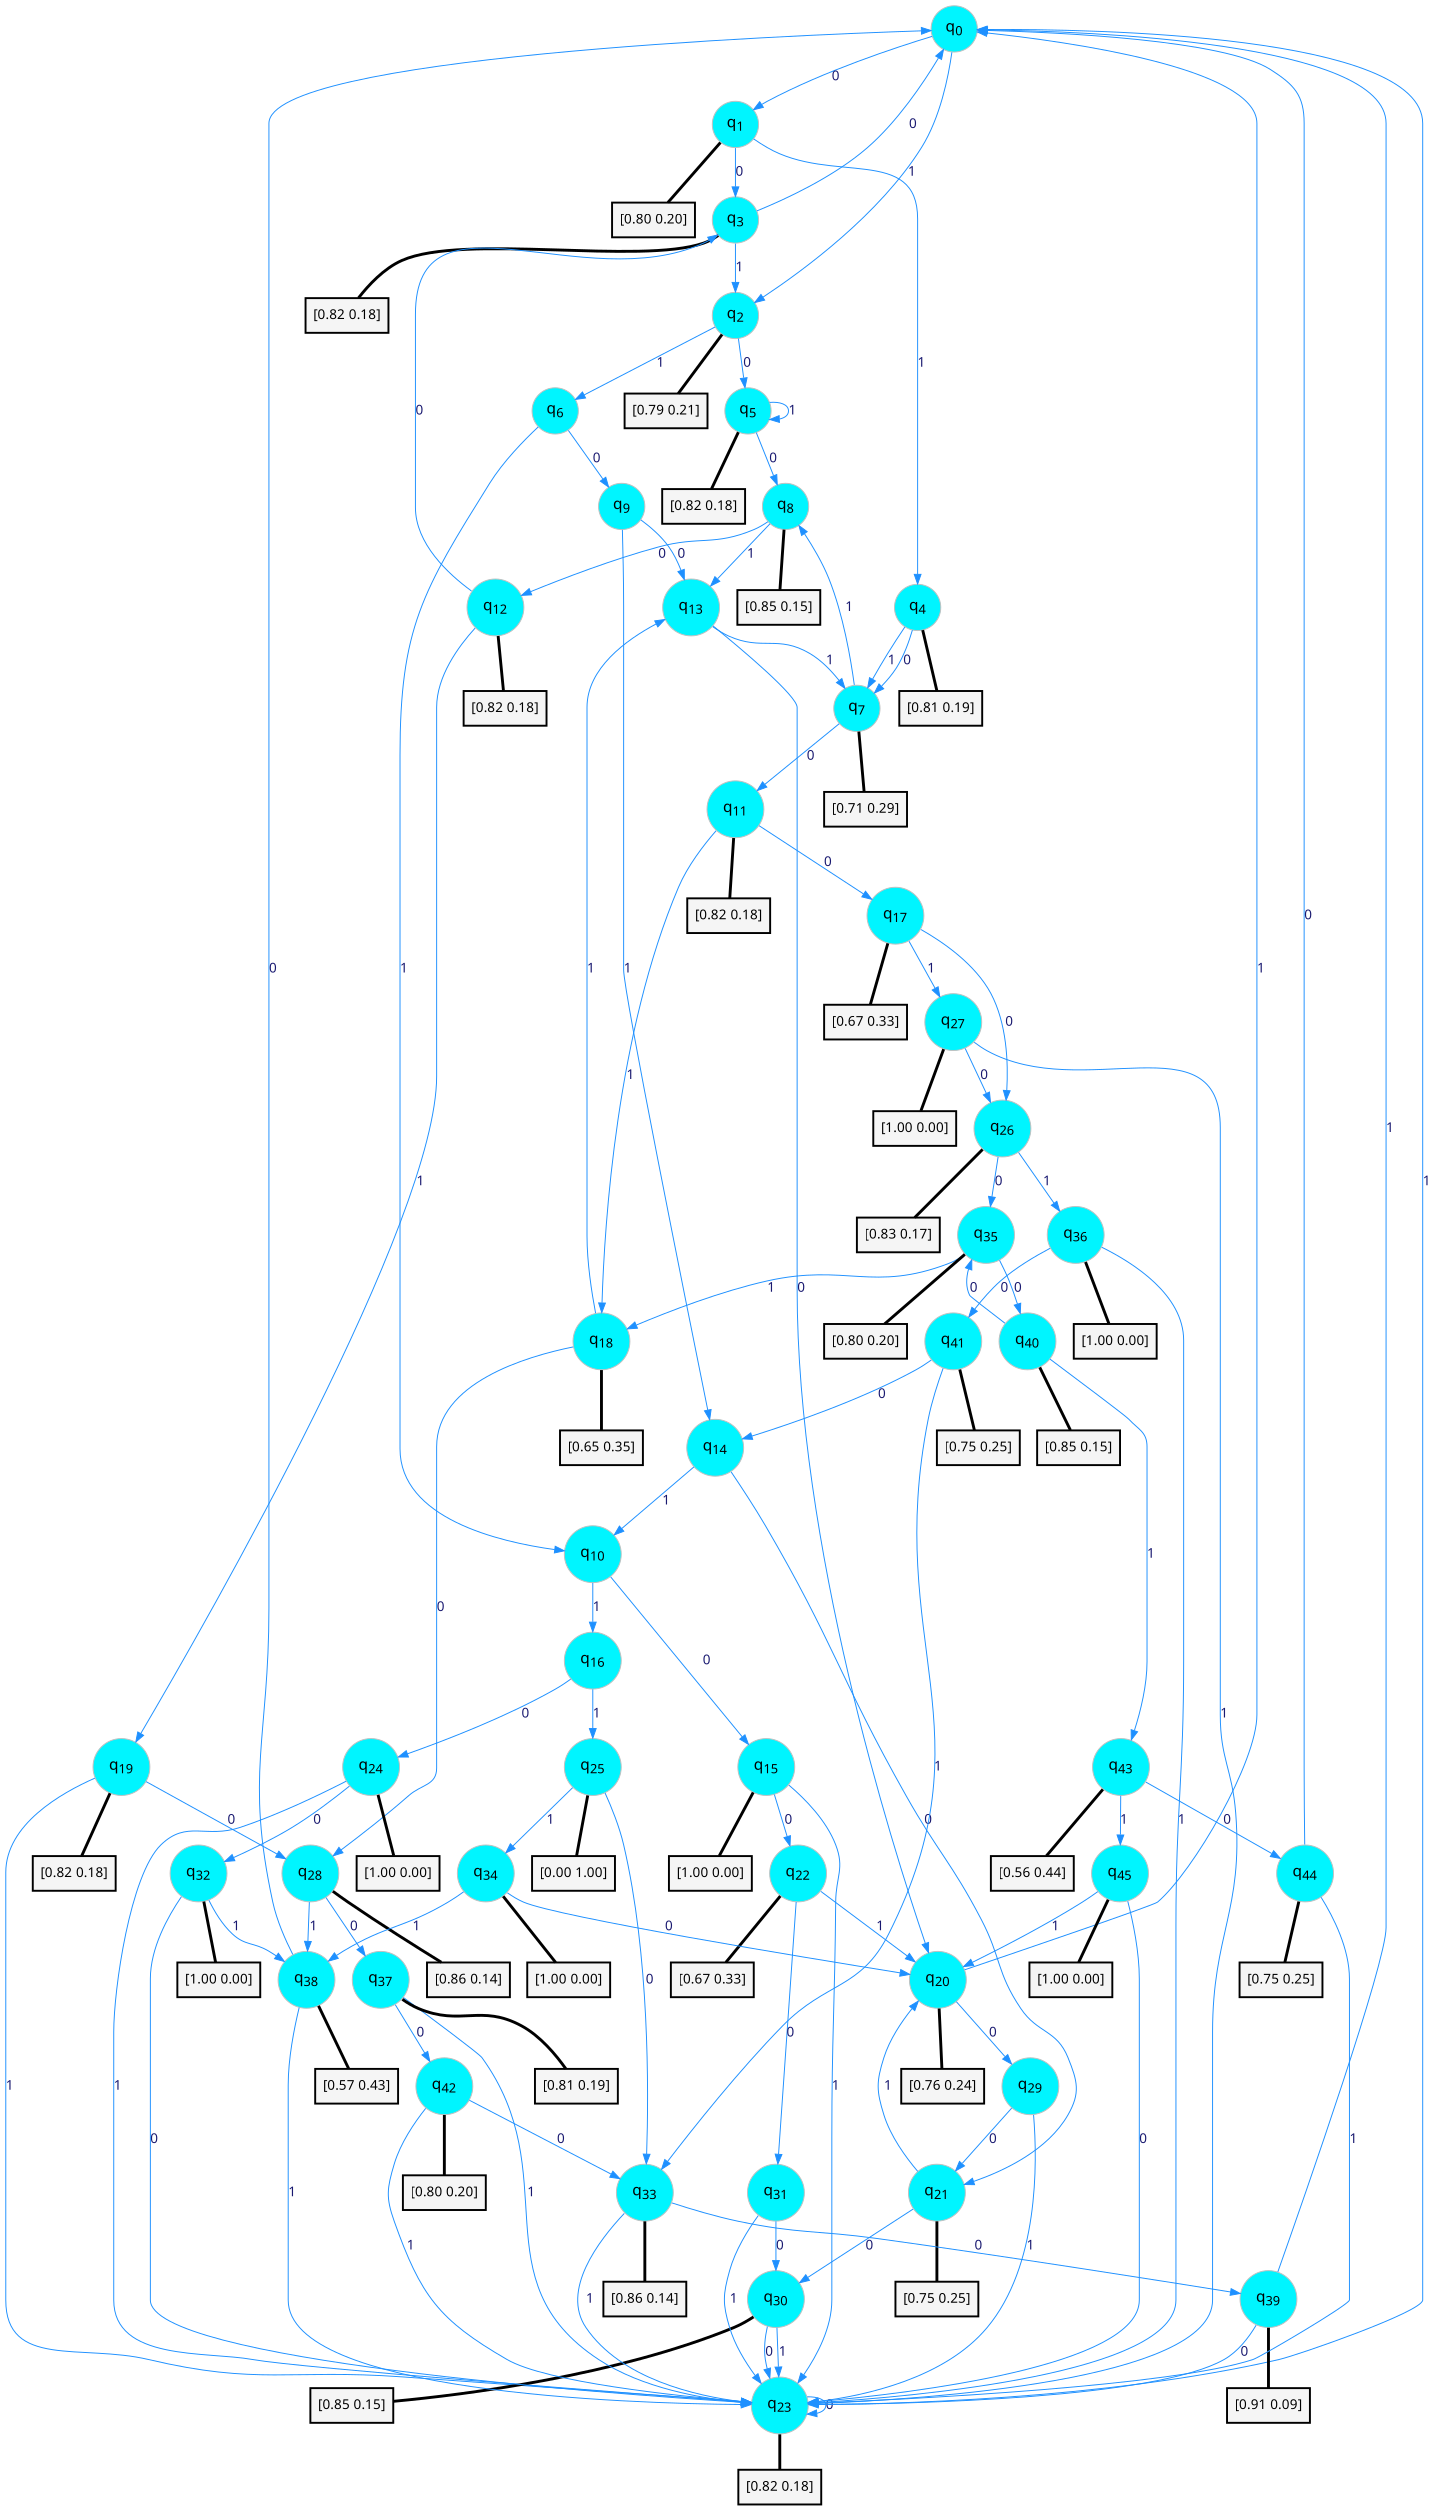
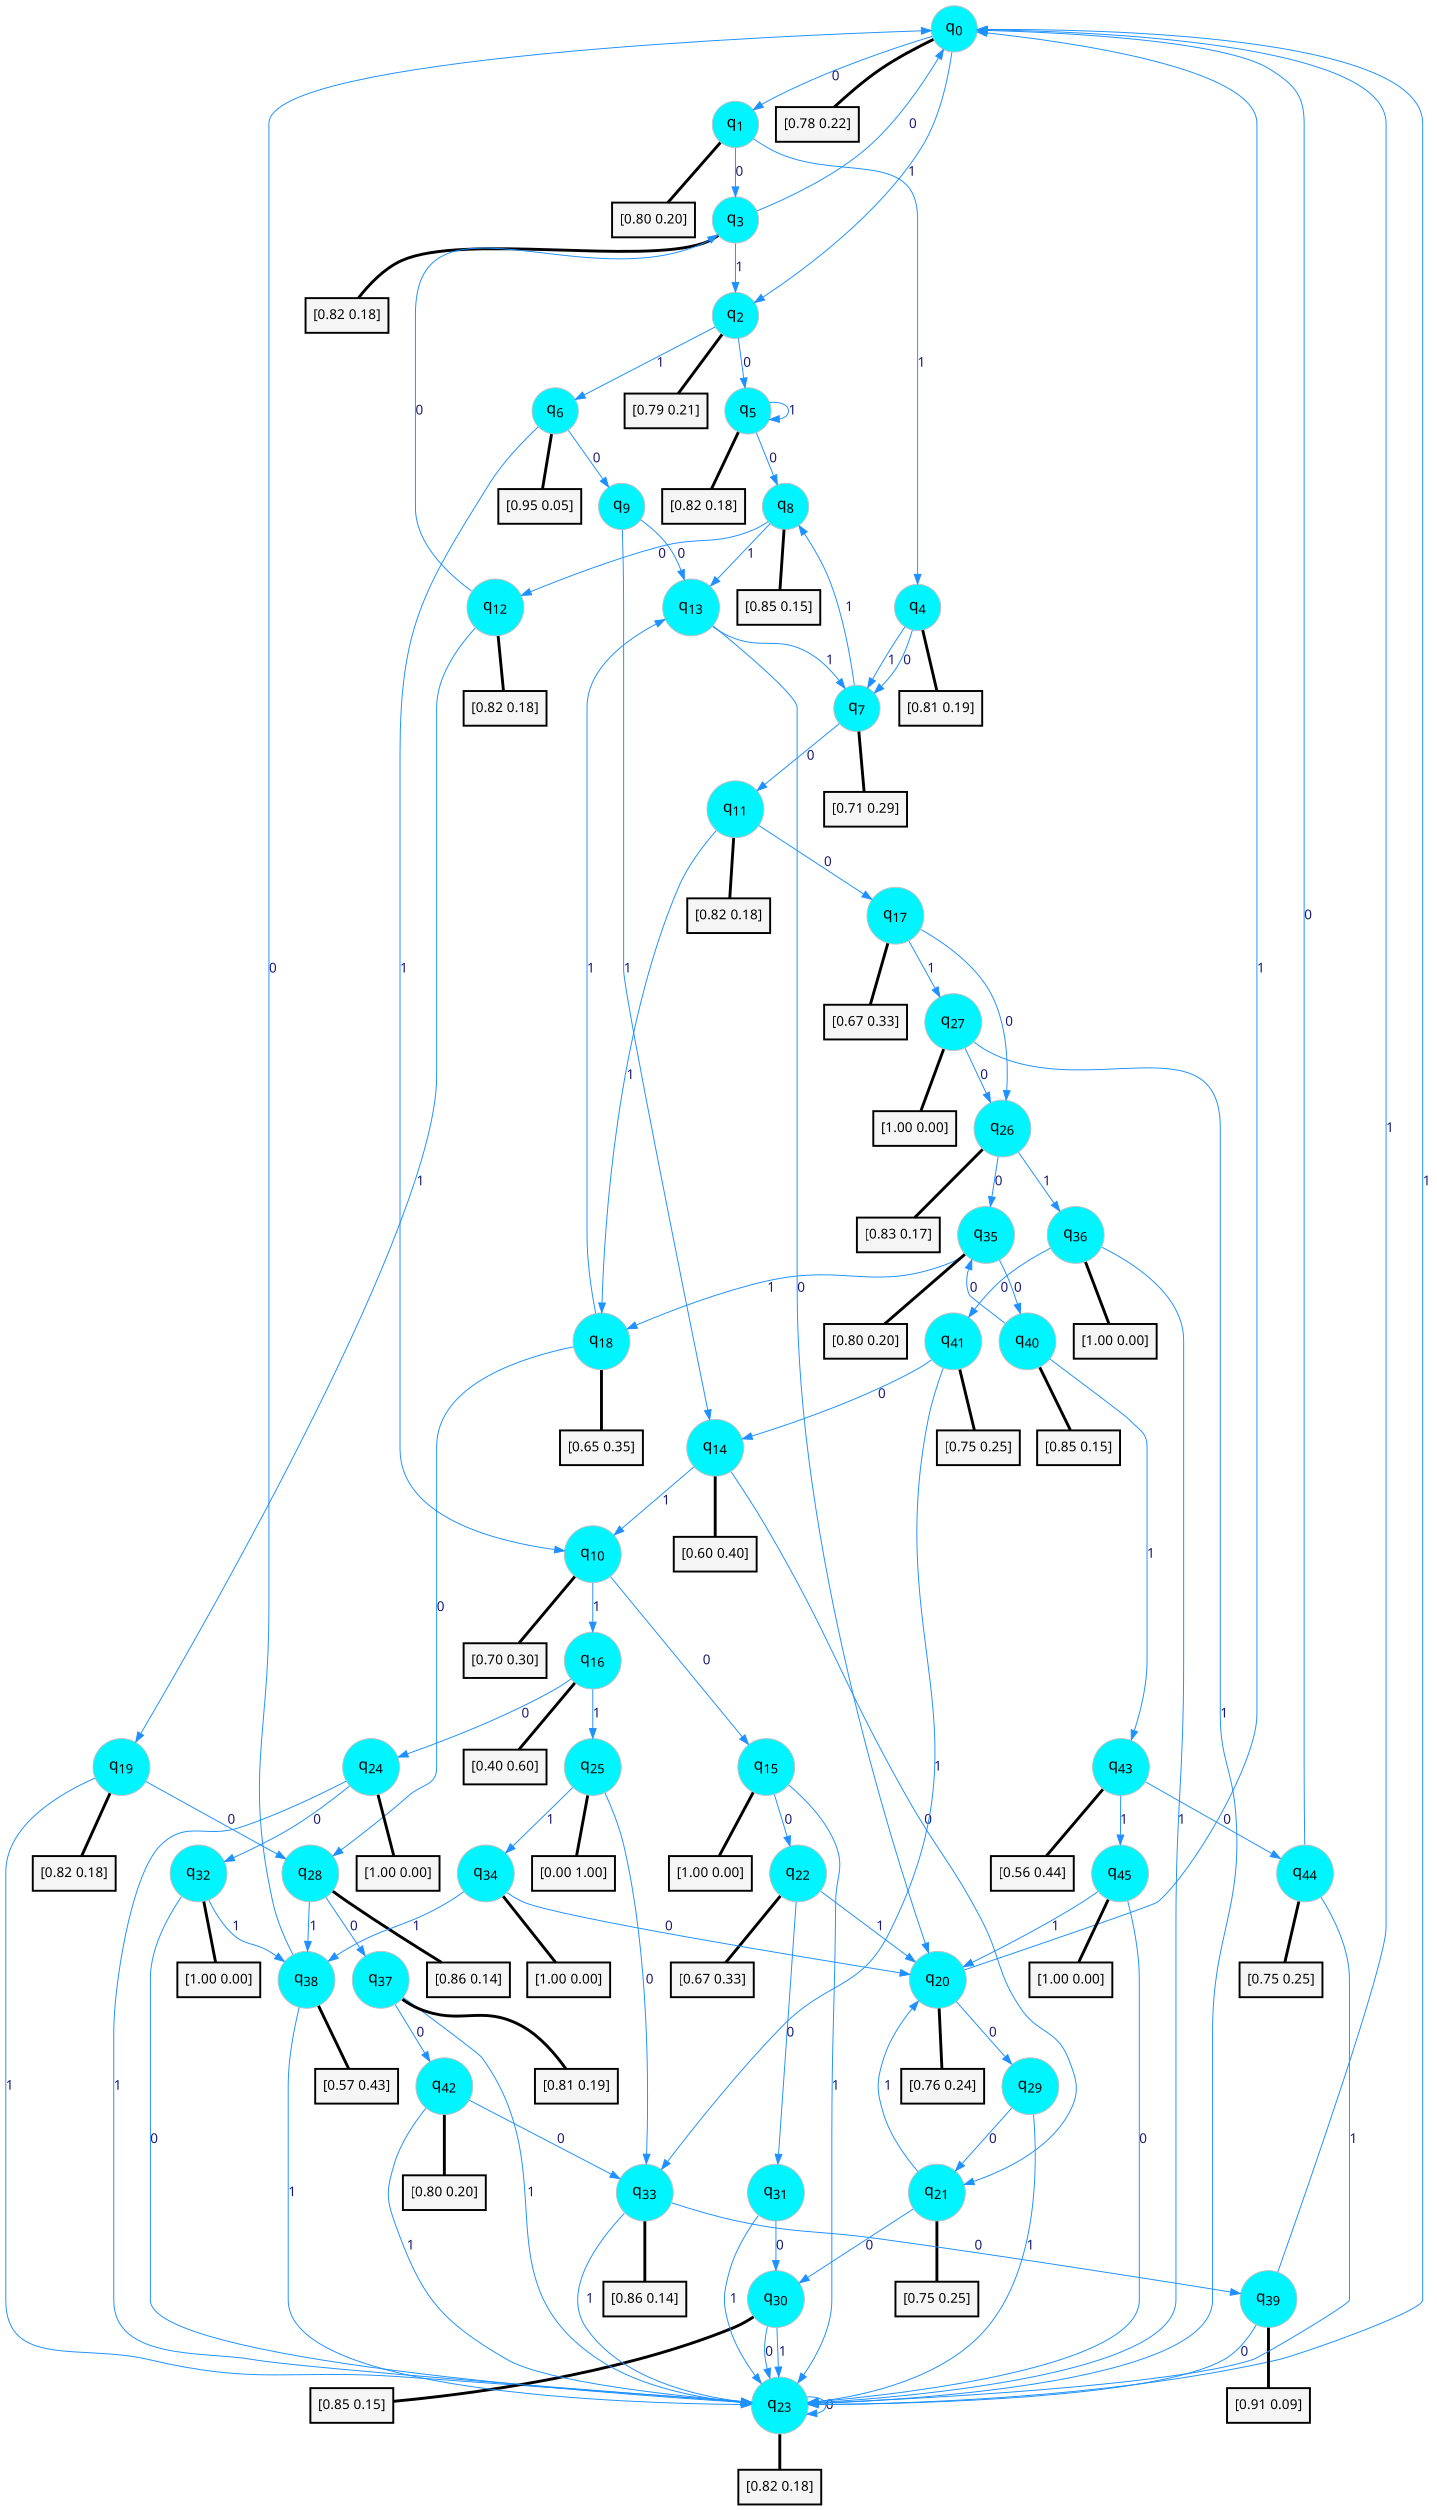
node "[0.78 0.22]": added
node "[0.95 0.05]": added
node "[0.60 0.40]": added
node "[0.70 0.30]": added
node "[0.40 0.60]": added
